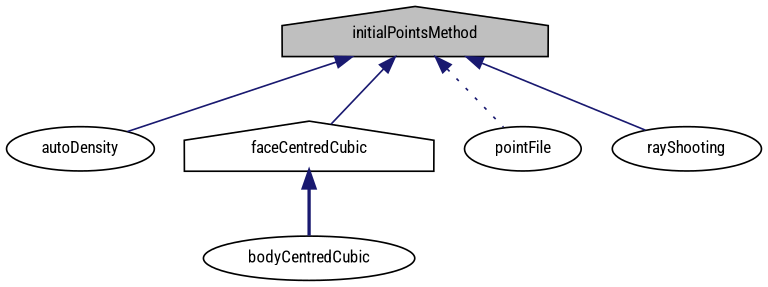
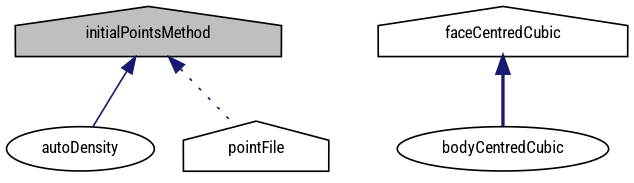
edge "faceCentredCubic" -> "initialPointsMethod": removed
node "pointFile": shape ellipse -> house
node "rayShooting": removed
